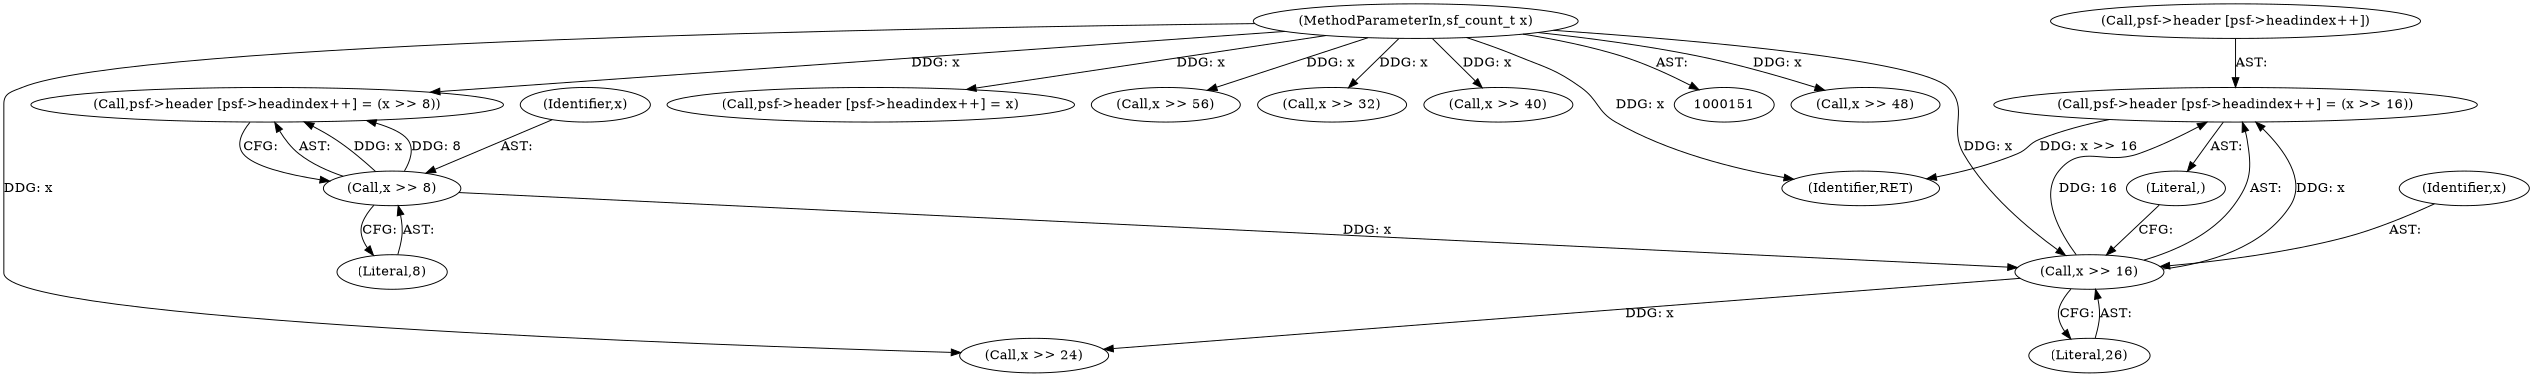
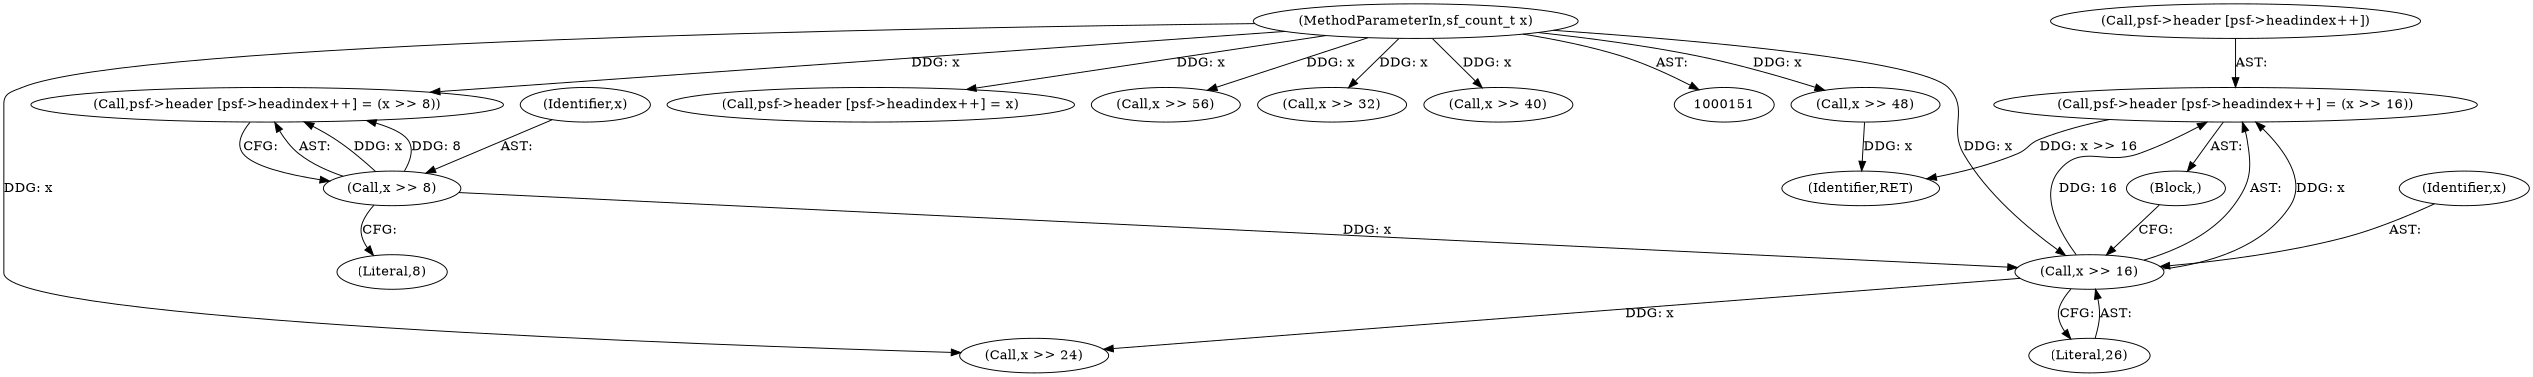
edge "(MethodParameterIn,sf_count_t x)" -> "(Identifier,RET)": now "(Call,x >> 48)" -> "(Identifier,RET)"
node "(Literal,)": label "(Literal,)" -> "(Block,)"
edge "(Literal,8)" -> "(Call,x >> 8)": removed, label "AST:"
